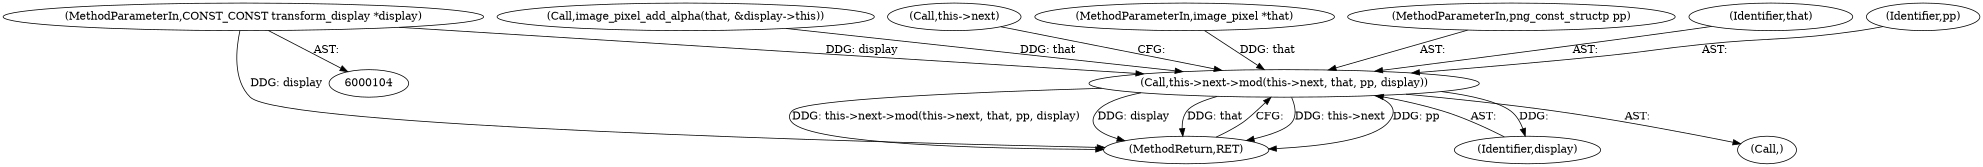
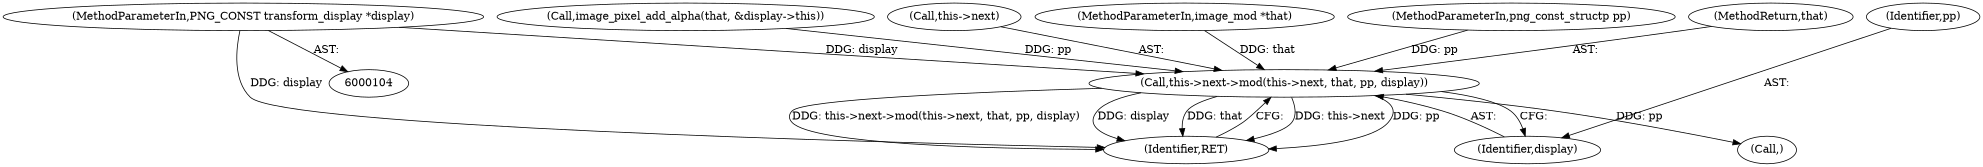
node "(MethodParameterIn,CONST_CONST transform_display *display)": label "(MethodParameterIn,CONST_CONST transform_display *display)" -> "(MethodParameterIn,PNG_CONST transform_display *display)"
node "(MethodParameterIn,image_pixel *that)": label "(MethodParameterIn,image_pixel *that)" -> "(MethodParameterIn,image_mod *that)"
node "(Identifier,that)": label "(Identifier,that)" -> "(MethodReturn,that)"
edge "(Call,image_pixel_add_alpha(that, &display->this))" -> "(Call,this->next->mod(this->next, that, pp, display))": label "DDG: that" -> "DDG: pp"
edge "(Call,this->next)" -> "(Call,this->next->mod(this->next, that, pp, display))": label "CFG: " -> "AST: "
edge "(MethodParameterIn,png_const_structp pp)" -> "(Call,this->next->mod(this->next, that, pp, display))": label "AST: " -> "DDG: pp"
edge "(Identifier,pp)" -> "(Call,this->next->mod(this->next, that, pp, display))": now "(Identifier,pp)" -> "(Identifier,display)"
edge "(Call,this->next->mod(this->next, that, pp, display))" -> "(Identifier,display)": label "DDG: " -> "CFG: "
edge "(Call,this->next->mod(this->next, that, pp, display))" -> "(Call,)": label "AST: " -> "DDG: pp"
node "(MethodReturn,RET)": label "(MethodReturn,RET)" -> "(Identifier,RET)"
